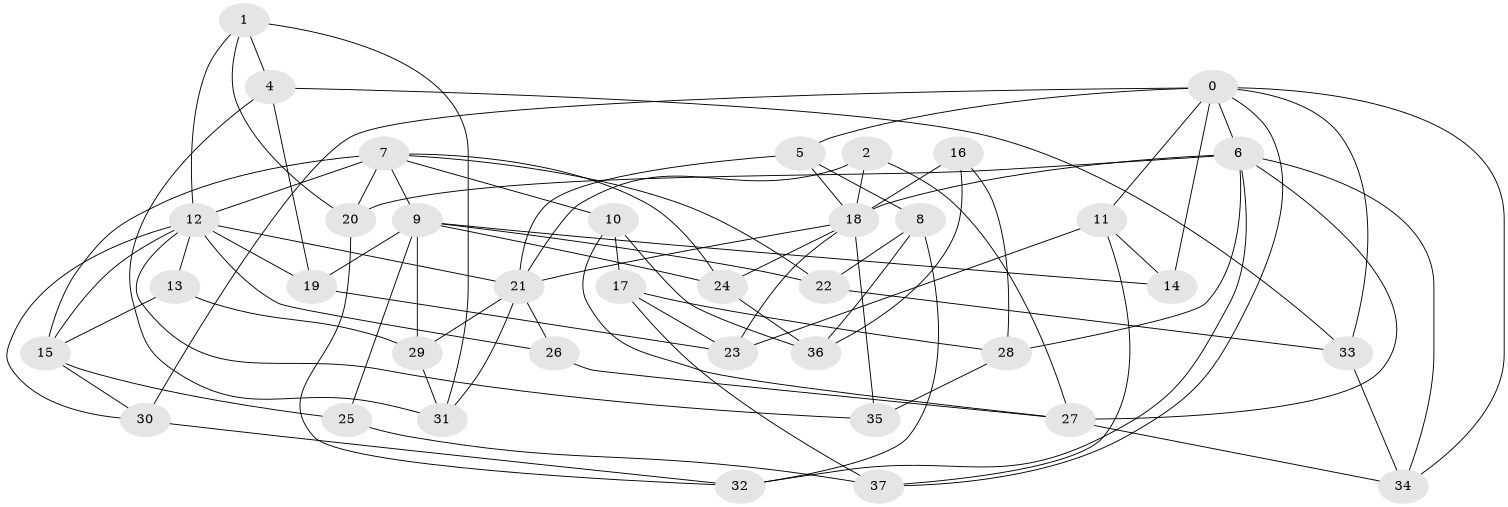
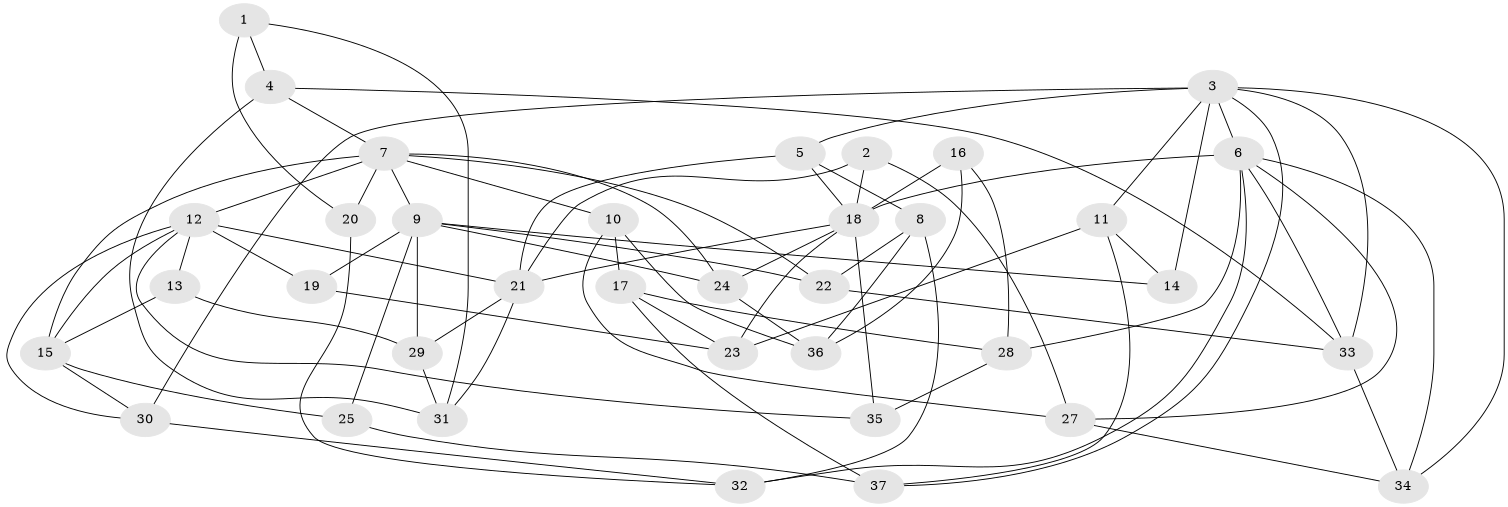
node "0": label "0" -> "3"
edge "1" -- "12": removed
edge "6" -- "20": now "6" -- "33"
edge "4" -- "19": now "4" -- "7"
node "26": removed
